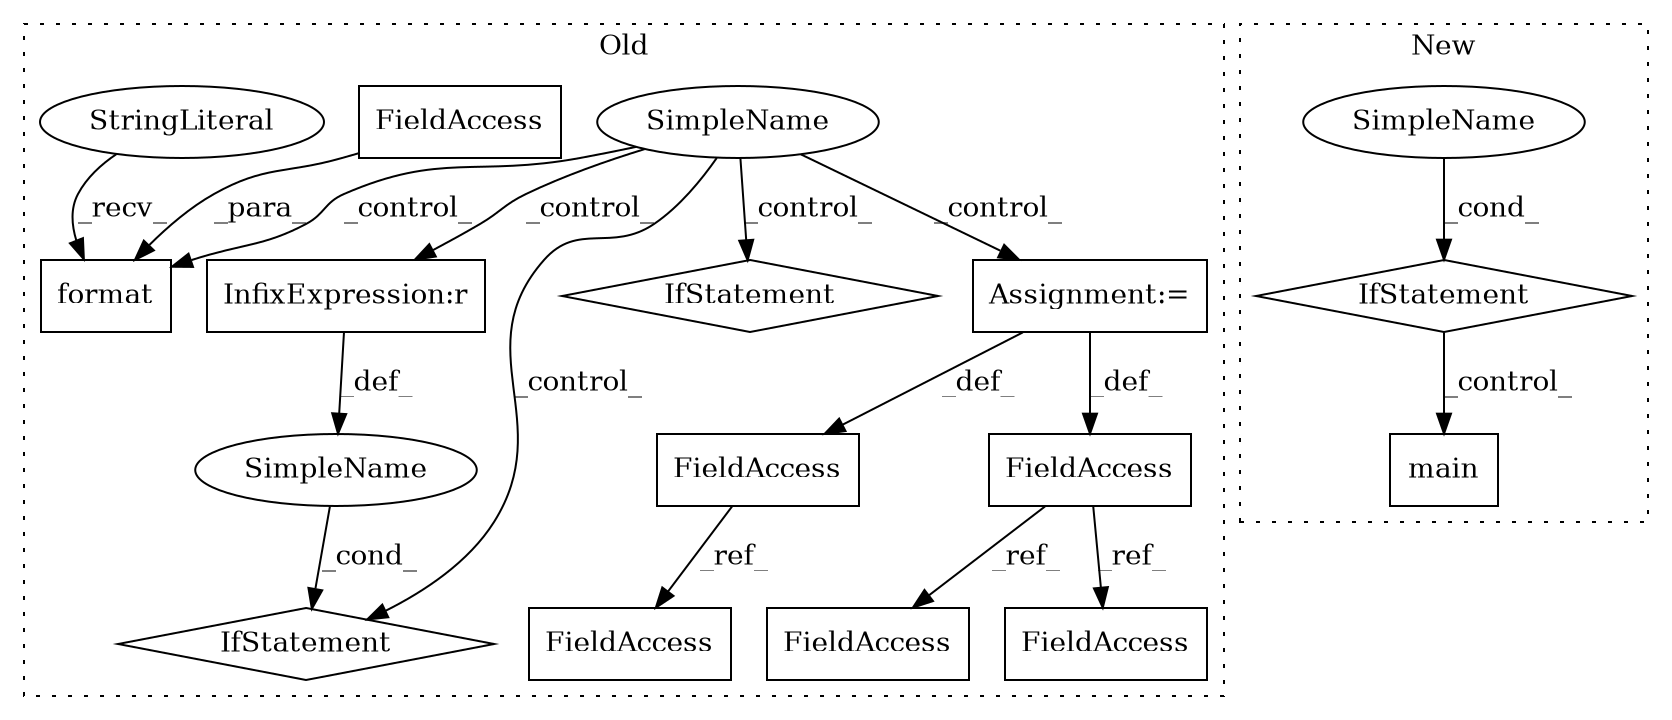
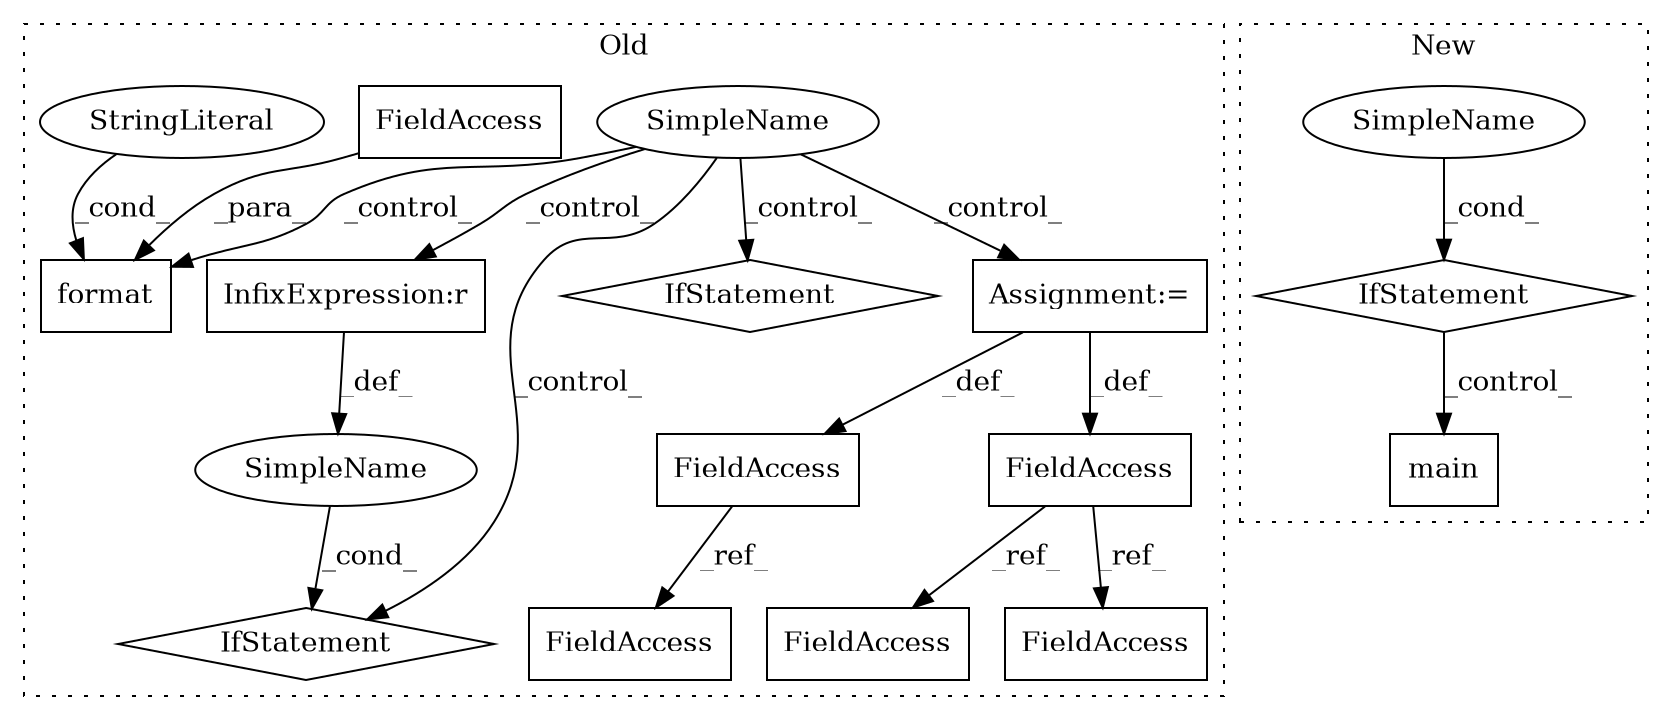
edge "StringLiteral" -> "format": label "_recv_" -> "_cond_"
